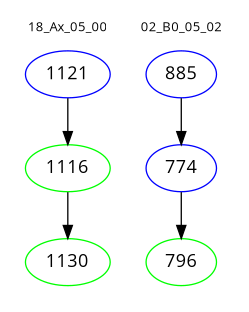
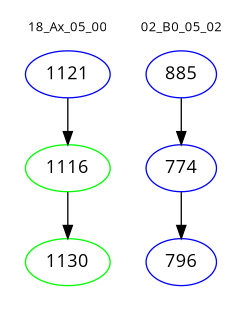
node "796": color green -> blue
